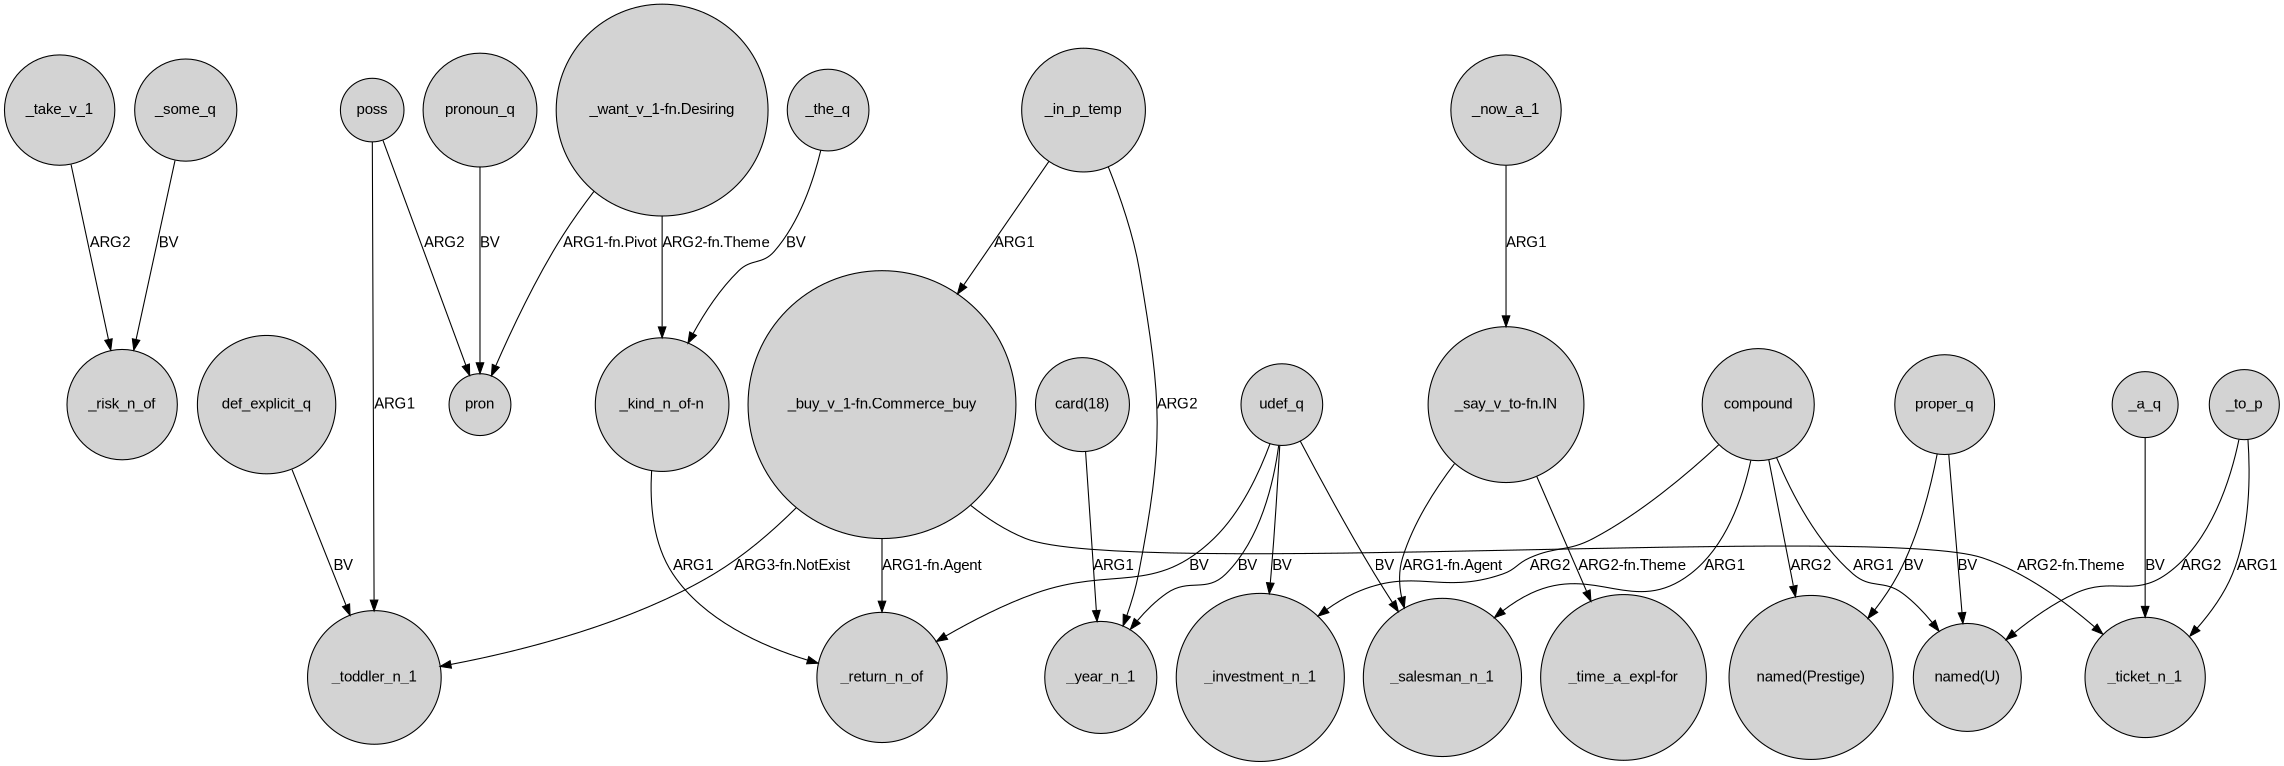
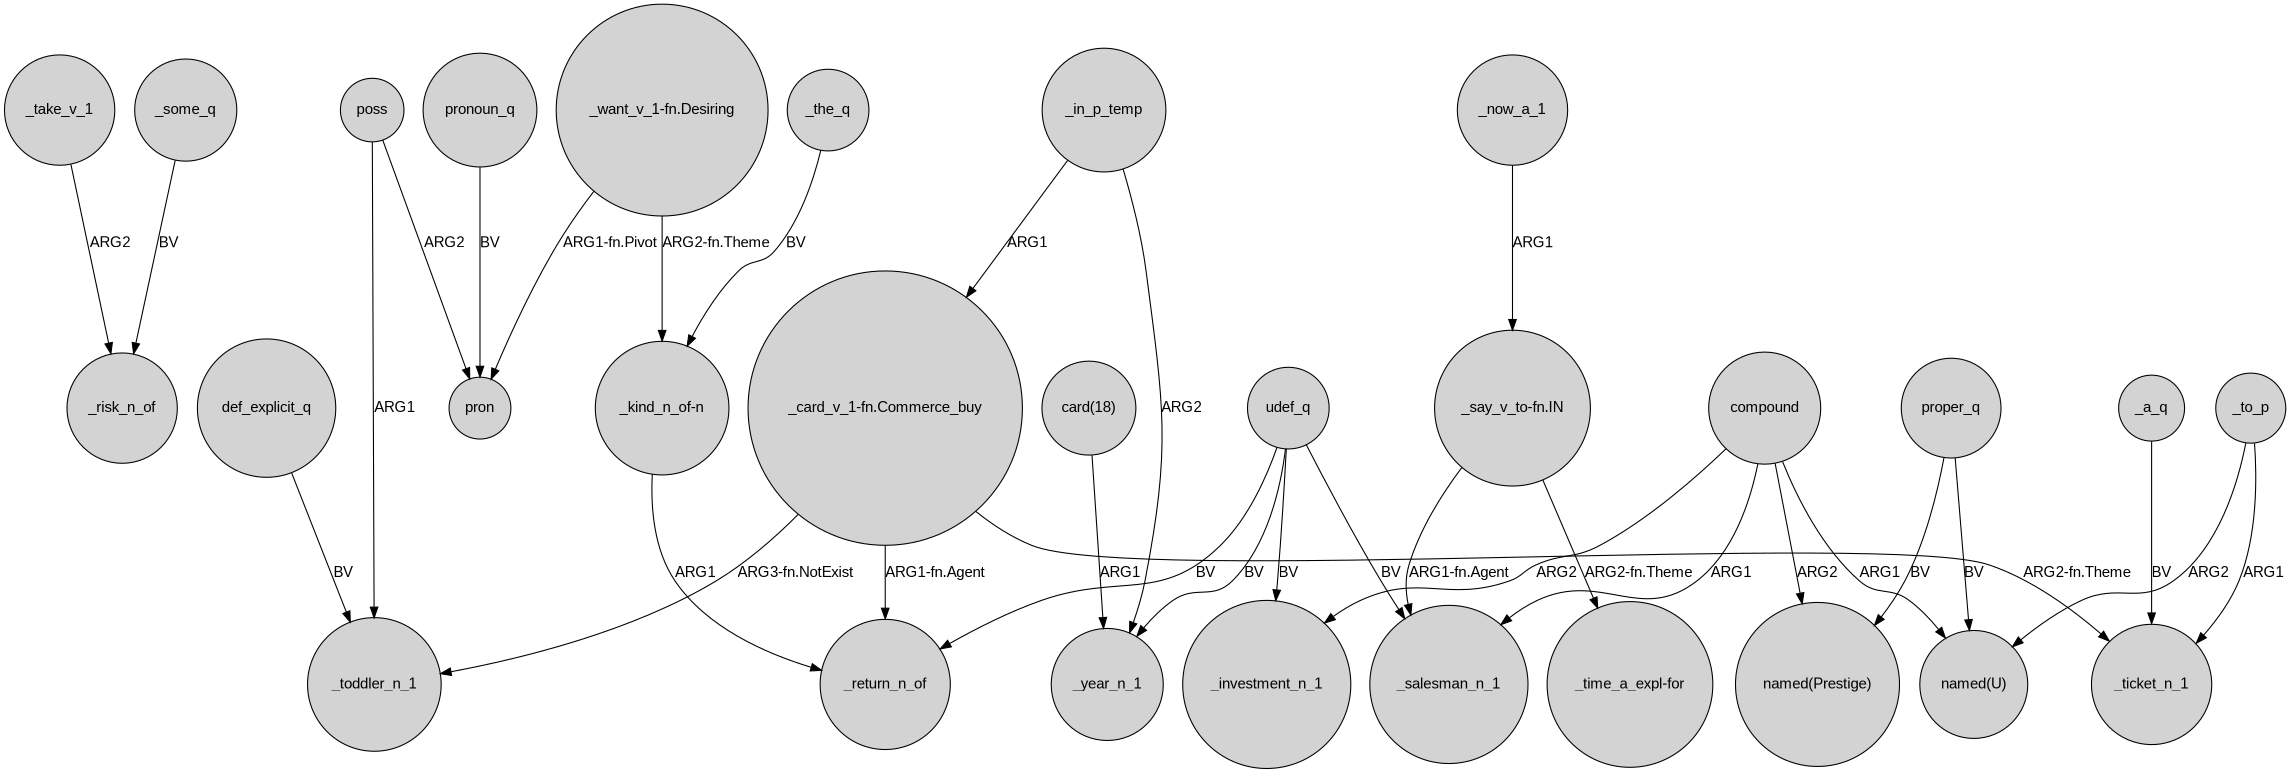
node "_buy_v_1-fn.Commerce_buy": label "_buy_v_1-fn.Commerce_buy" -> "_card_v_1-fn.Commerce_buy"
